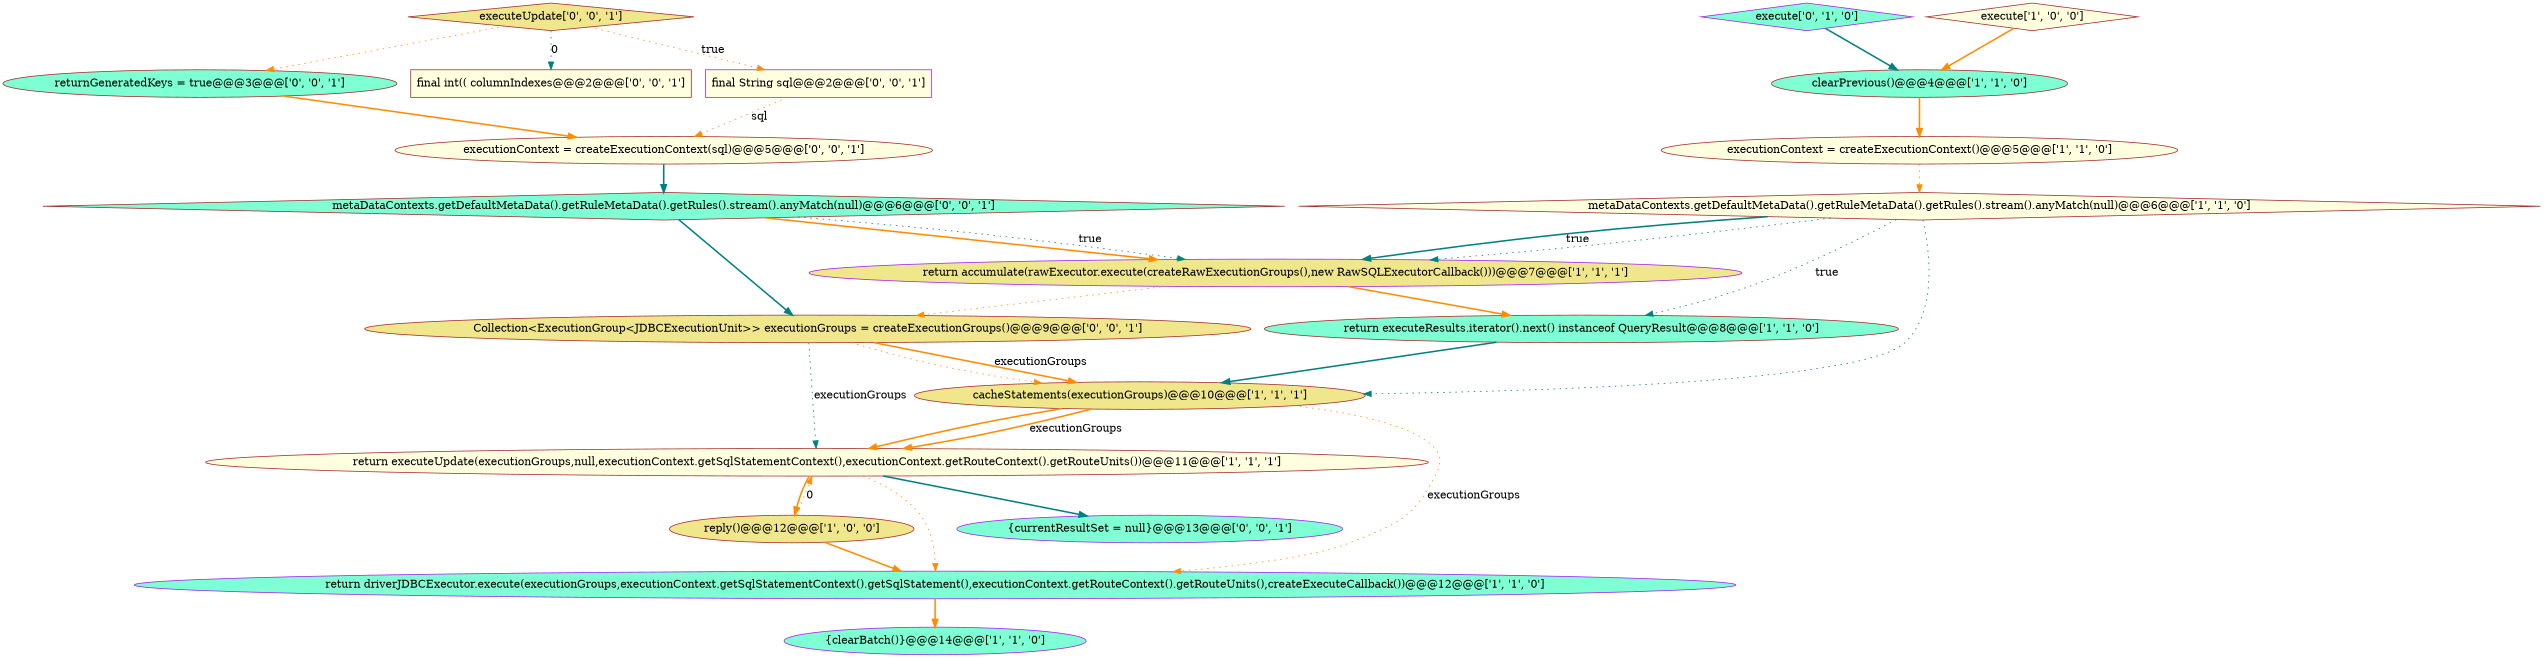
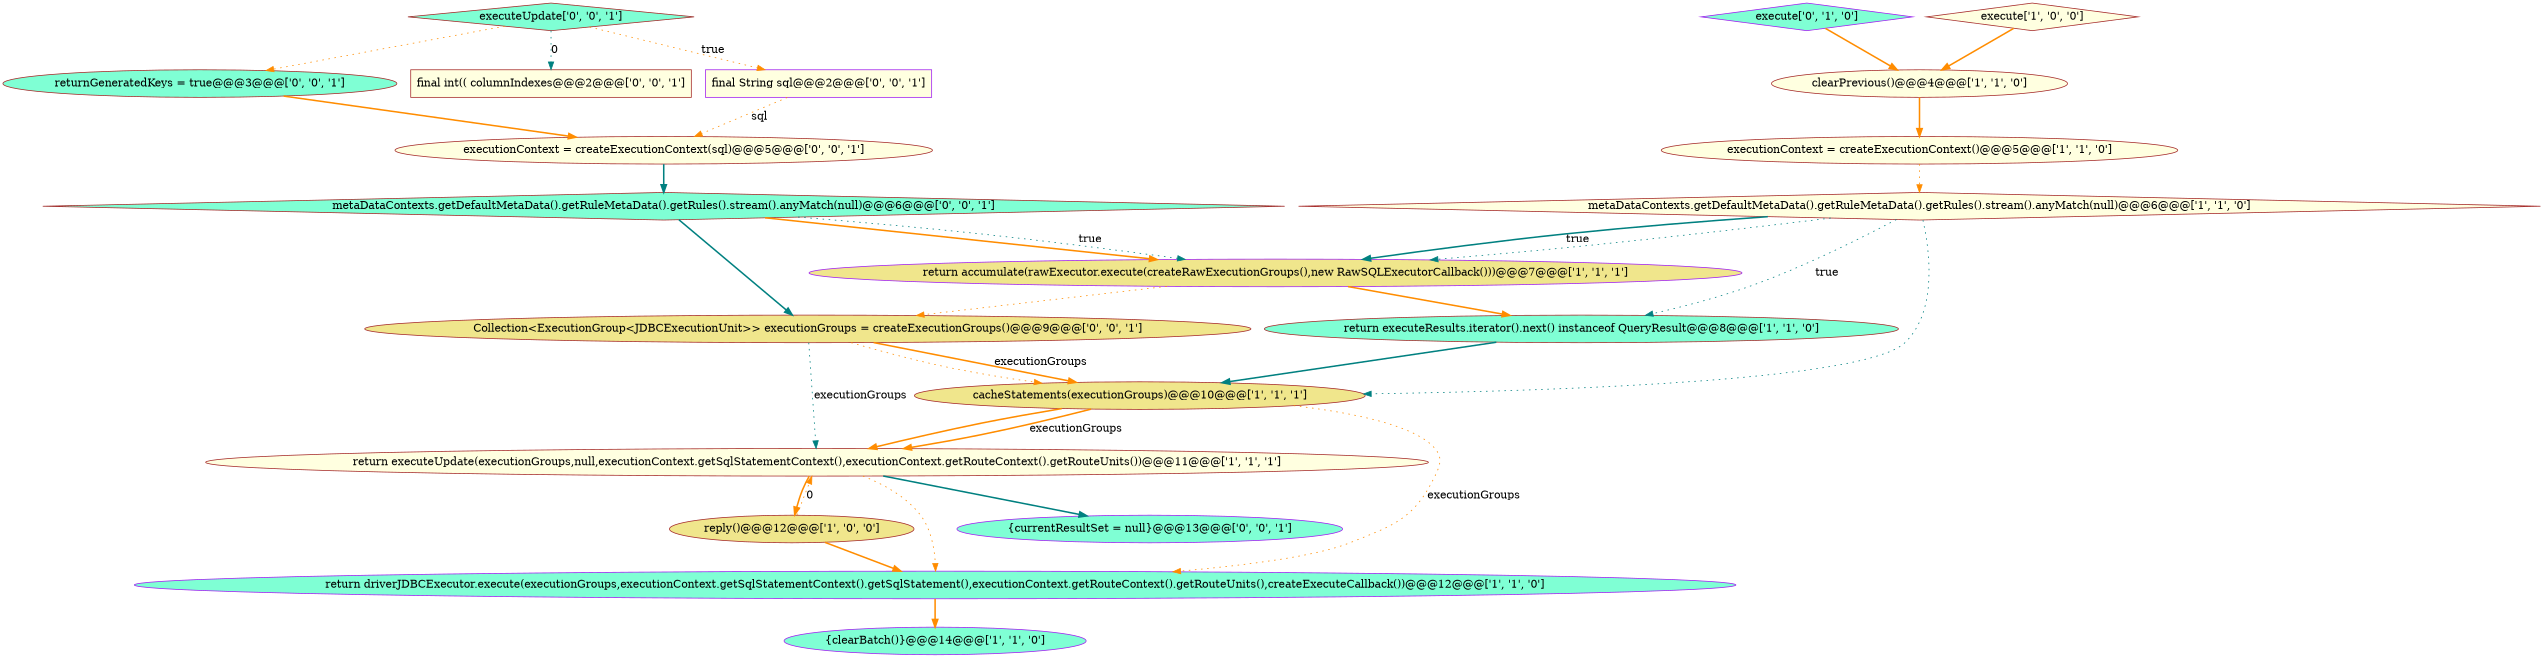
node "executeUpdate['0', '0', '1']": fillcolor khaki -> aquamarine
edge "execute['0', '1', '0']" -> "clearPrevious()@@@4@@@['1', '1', '0']": color teal -> darkorange
node "clearPrevious()@@@4@@@['1', '1', '0']": fillcolor aquamarine -> lightyellow
